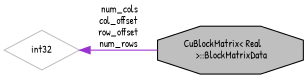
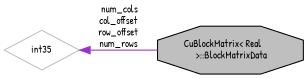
node "int32": label "int32" -> "int35"
